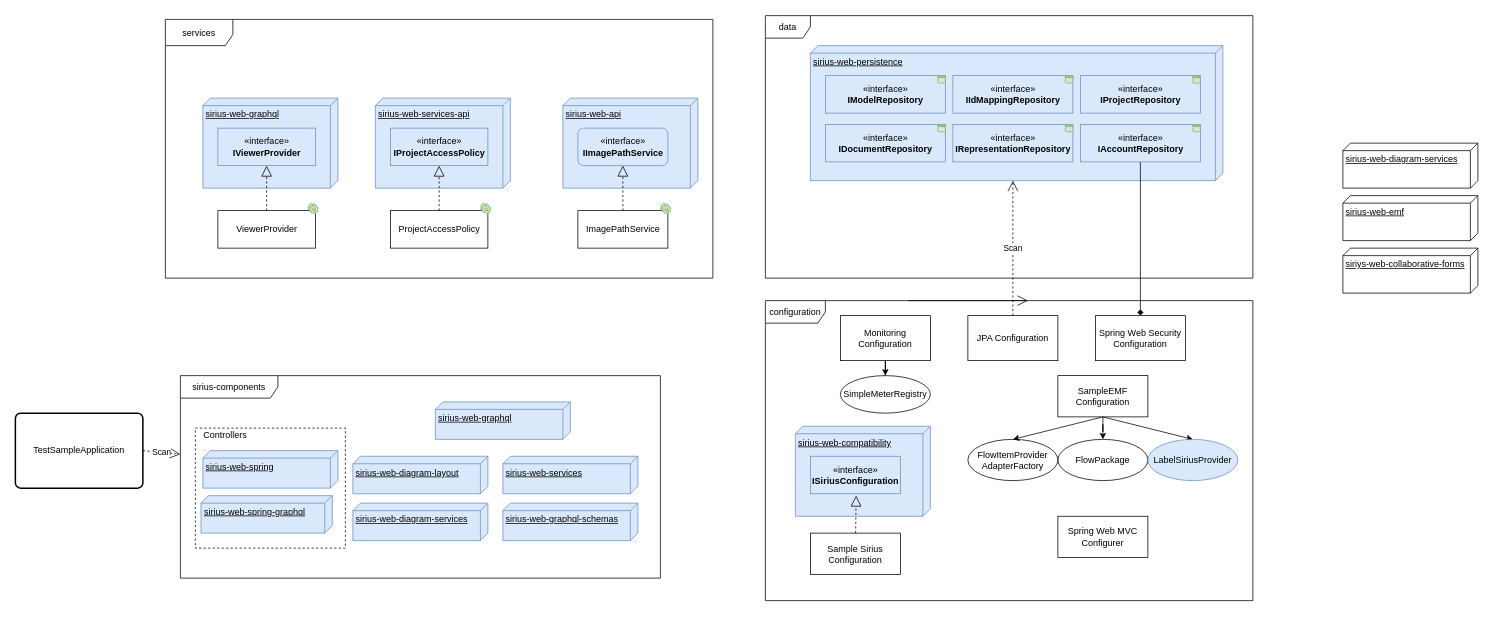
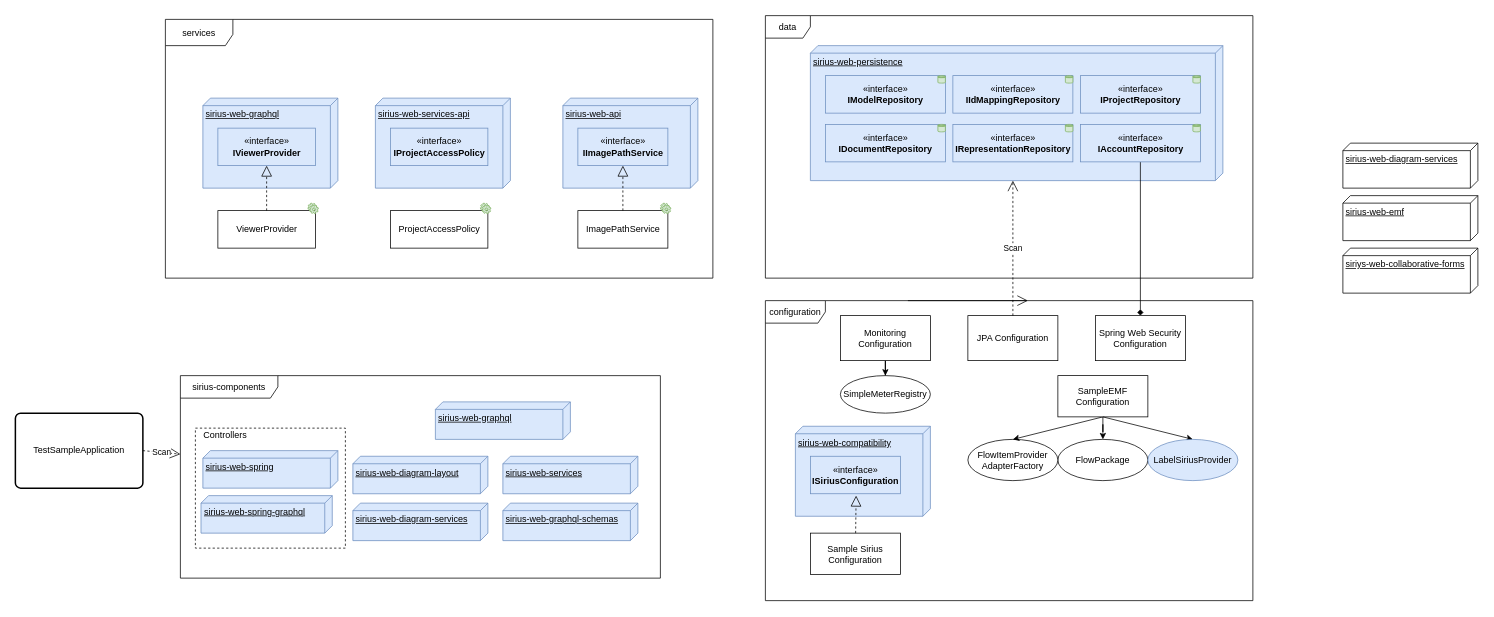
node "«interface» IImagePathService": shape rounded rectangle -> rectangle
edge "ProjectAccessPolicy" -> "«interface» IProjectAccessPolicy": removed
node "Spring Web MVC Configurer": removed
